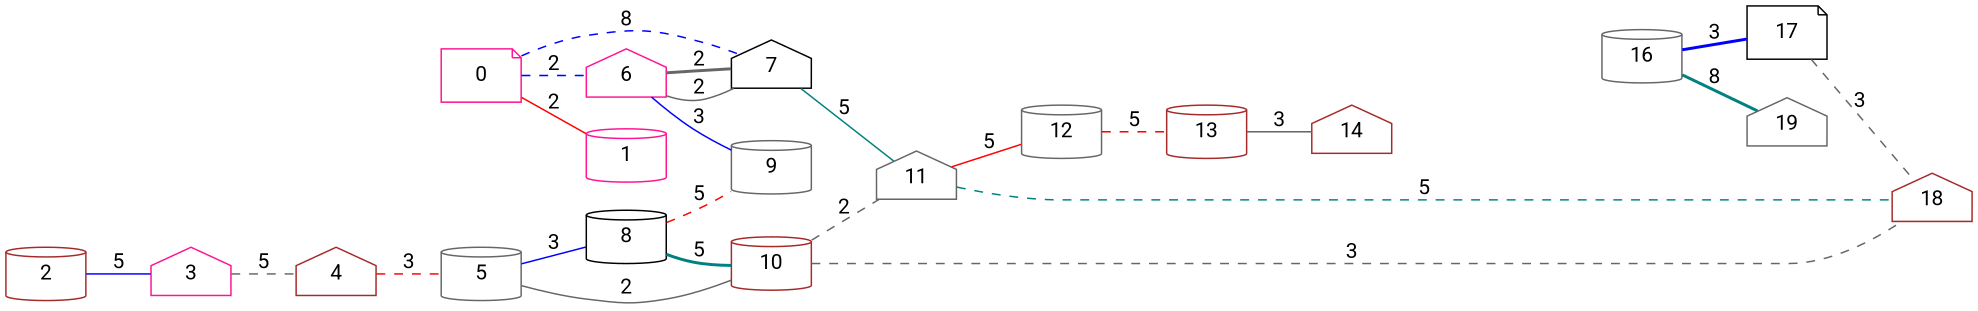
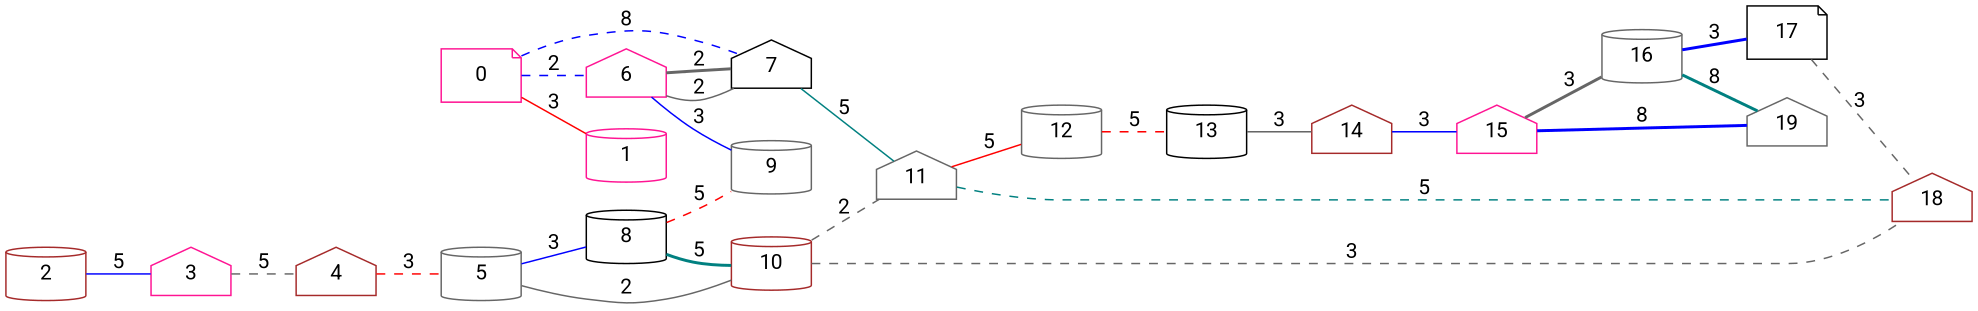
edge "0" -- "1": label "2" -> "3"
node "13": color brown -> black
node "15": added
